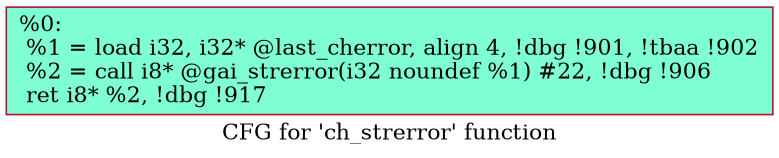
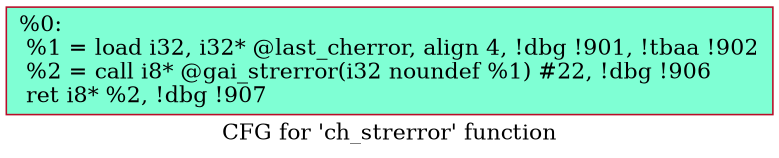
node "%0:": text "ret i8* %2, !dbg !917" -> "ret i8* %2, !dbg !907"
